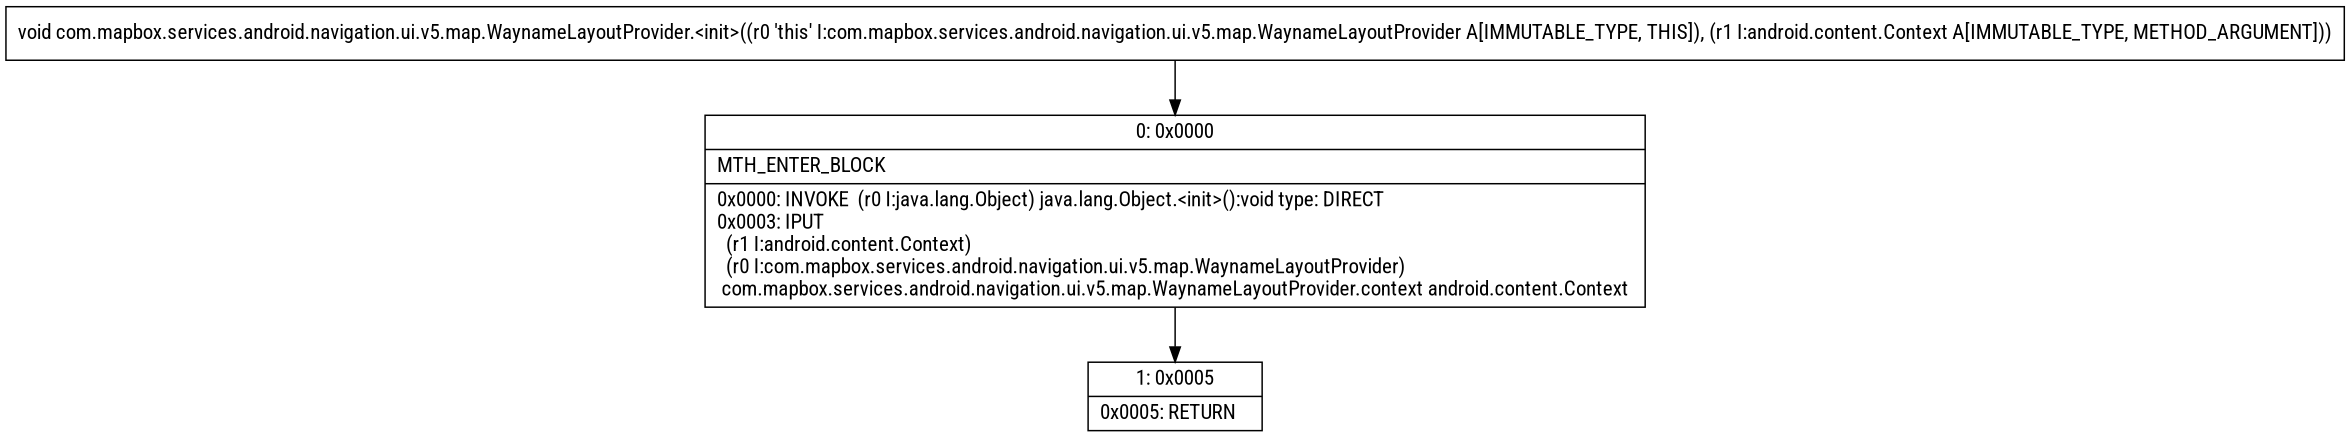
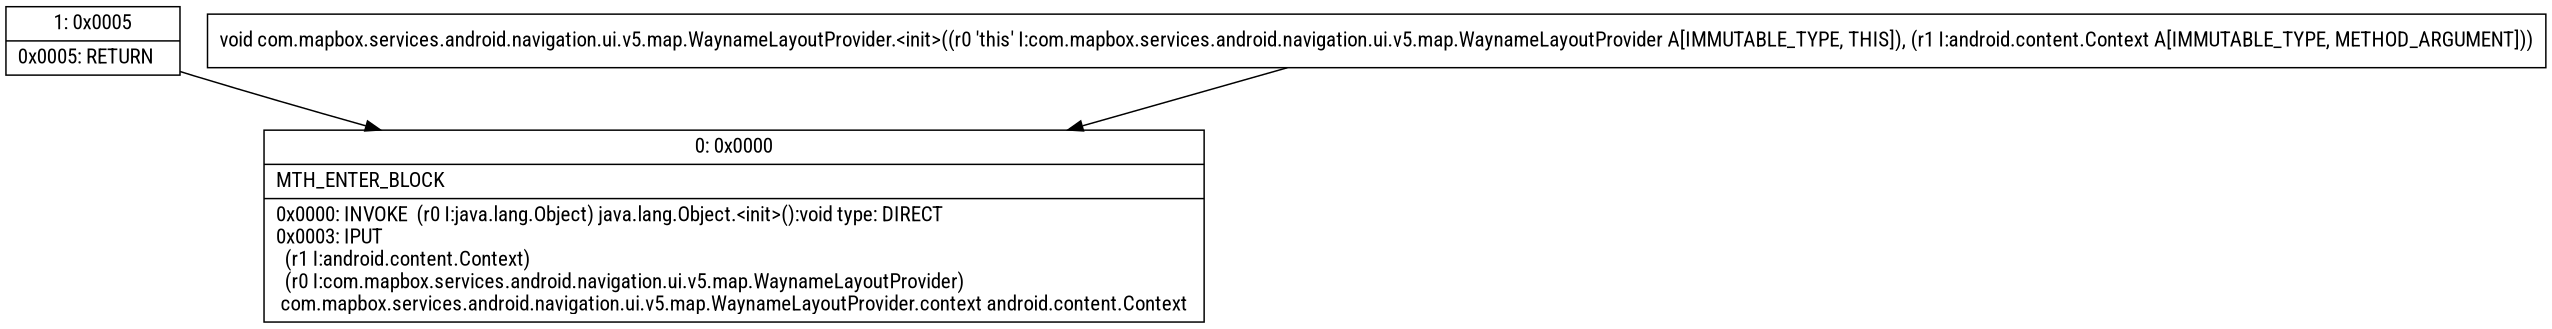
edge "0: 0x0000" -> "1: 0x0005": reversed
